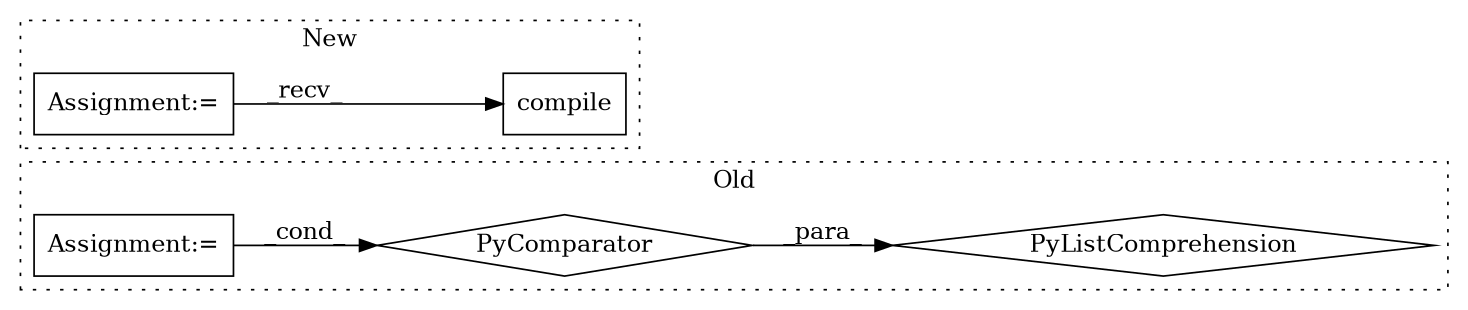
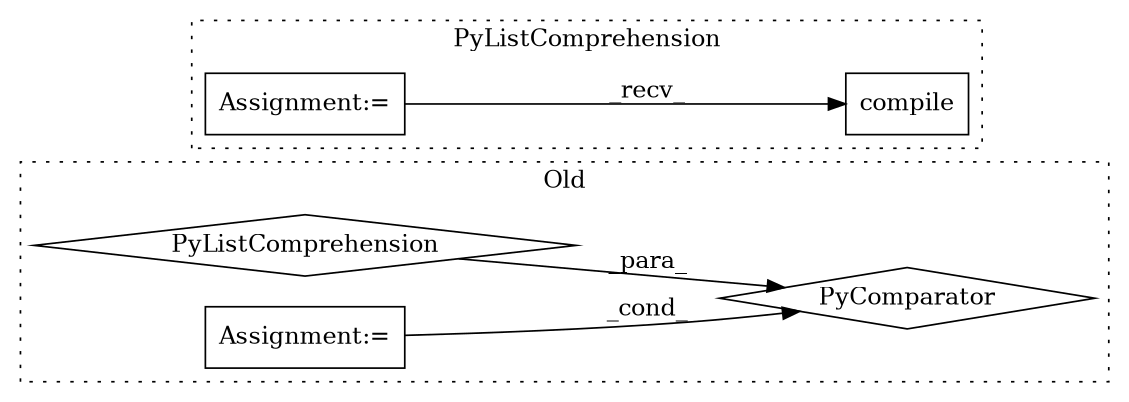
cluster "New": label "New" -> "PyListComprehension"
edge "PyComparator" -> "PyListComprehension": reversed
